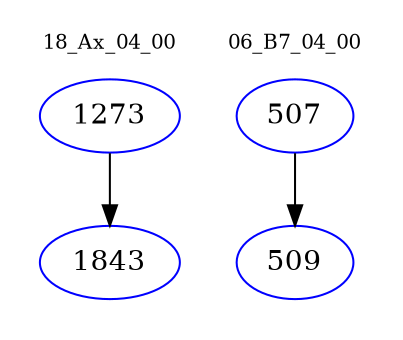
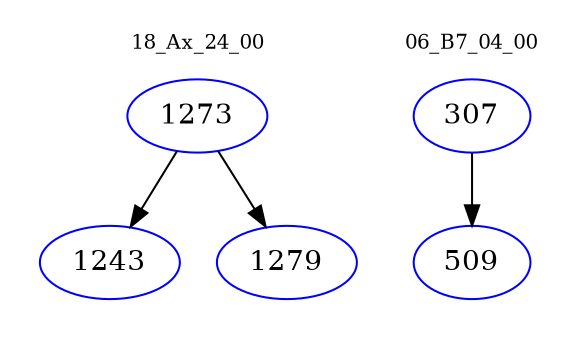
cluster "18_Ax_04_00": label "18_Ax_04_00" -> "18_Ax_24_00"
node "507": label "507" -> "307"
node "1843": label "1843" -> "1243"
node "1279": added
